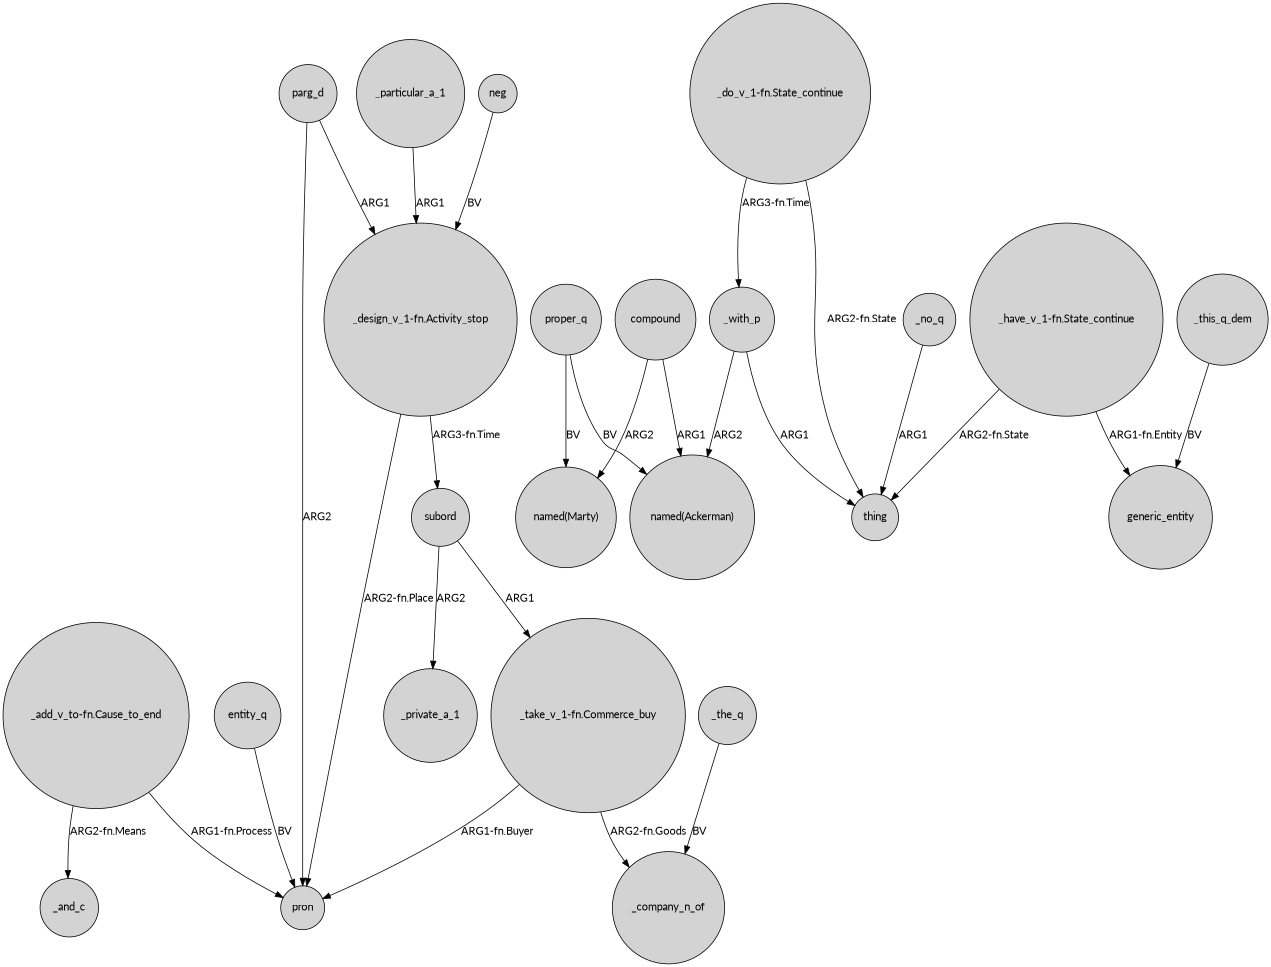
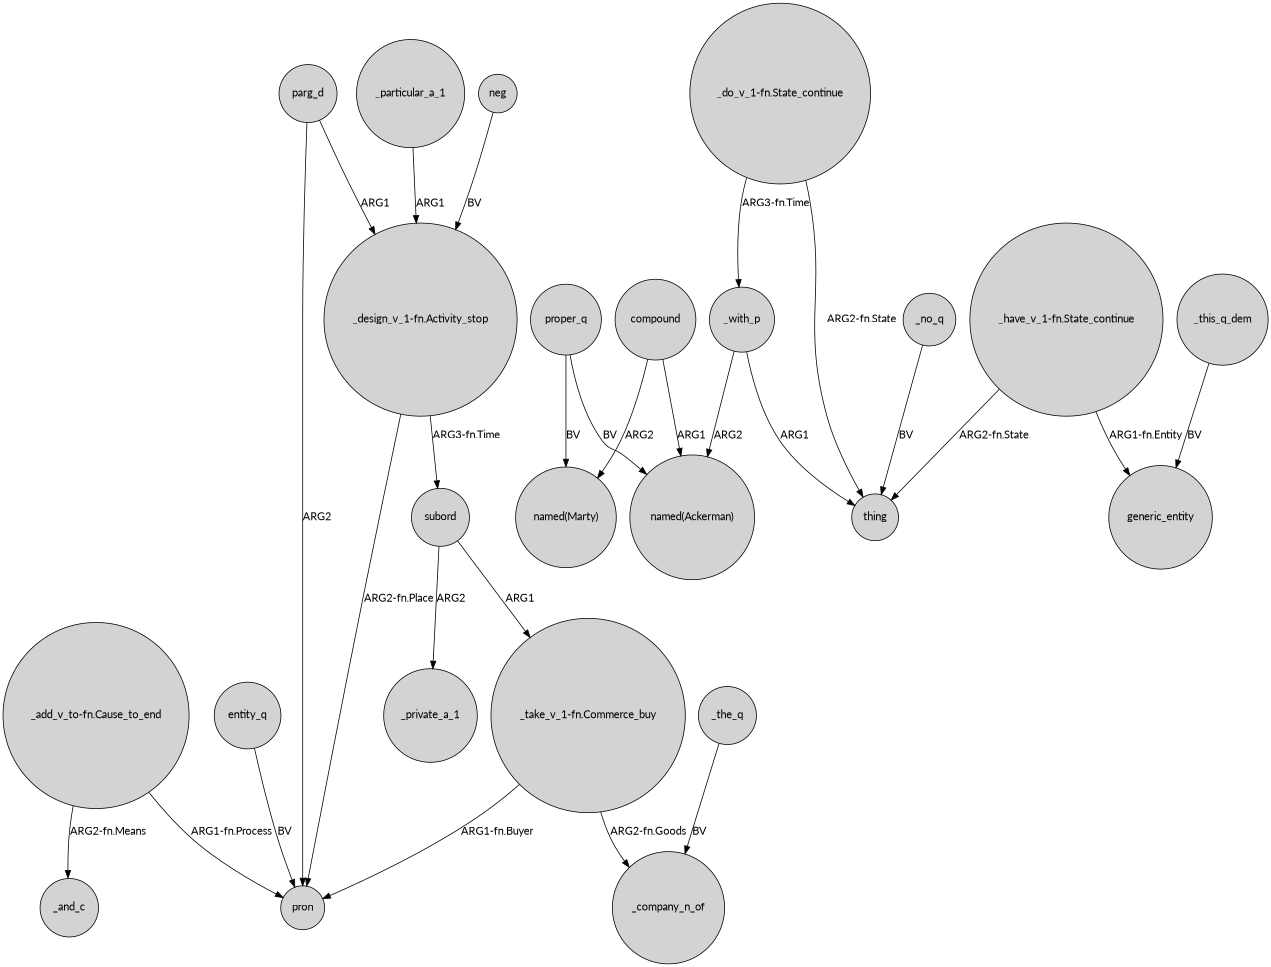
edge "_no_q" -> "thing": label "ARG1" -> "BV"
